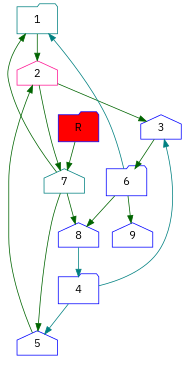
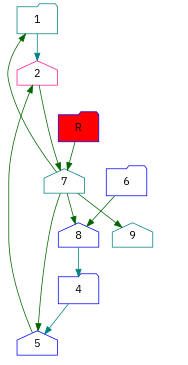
edge "1" -> "2": color darkgreen -> teal
edge "6" -> "1": removed
node "3": removed
edge "6" -> "9": now "7" -> "9"
node "9": color blue -> teal
